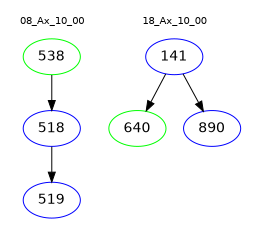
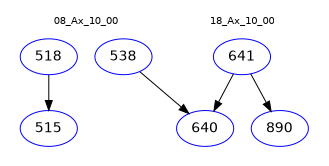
node "538": color green -> blue
node "141": label "141" -> "641"
edge "538" -> "518": now "538" -> "640"
node "640": color green -> blue
node "519": label "519" -> "515"
